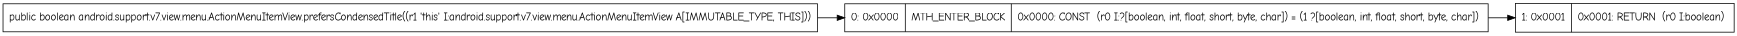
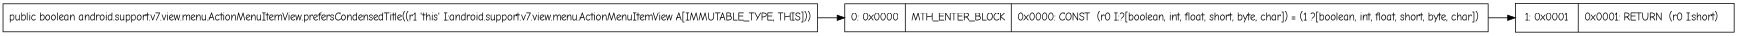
node "1: 0x0001": text "0x0001: RETURN  (r0 I:boolean)" -> "0x0001: RETURN  (r0 I:short)"
